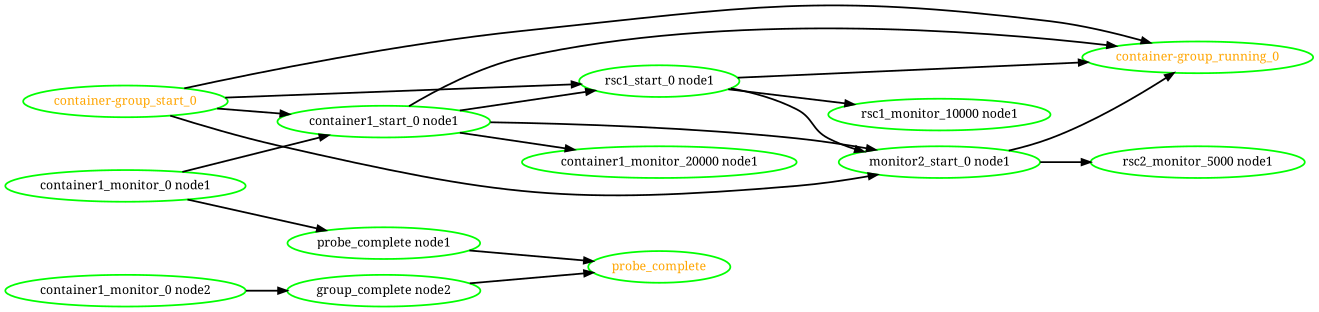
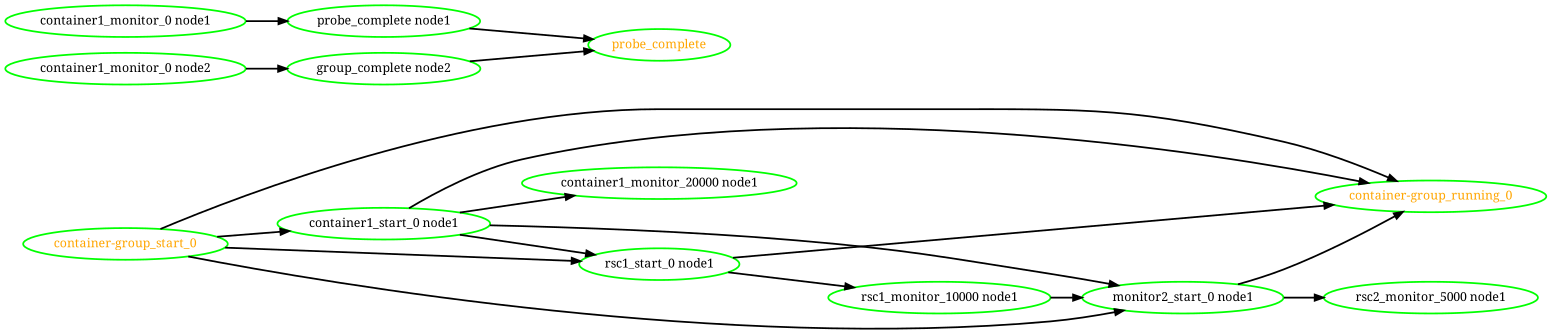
edge "rsc1_start_0 node1" -> "monitor2_start_0 node1": now "rsc1_monitor_10000 node1" -> "monitor2_start_0 node1"
edge "container1_monitor_0 node1" -> "container1_start_0 node1": removed
